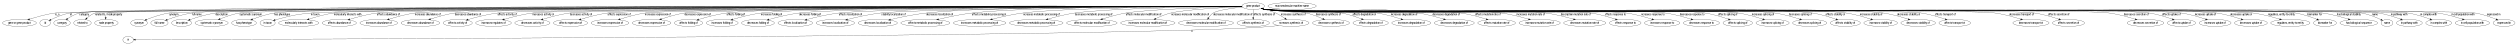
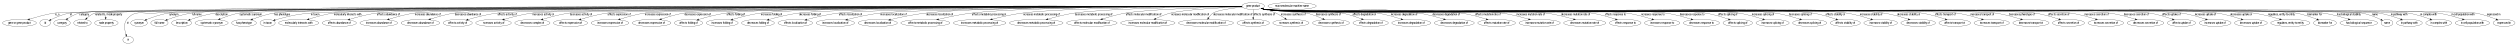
edge "gene product" -> "increases localization of": label "stability localization of" -> "increases localization of"
edge "gene product" -> "decreases mutation rate of": label "description mutation rate of" -> "decreases mutation rate of"
edge "gene product" -> "decreases transport of": label "decreases transport of" -> "decreases phenotype of"
node "increases regulates of": label "increases regulates of" -> "increases activity of"
node "decreases activity of": label "decreases activity of" -> "decreases complex of"
node "increases transport of": added
node "increases secretion of": added
edge "increases synthesis of" -> "iri": now "gene product" -> "iri"
